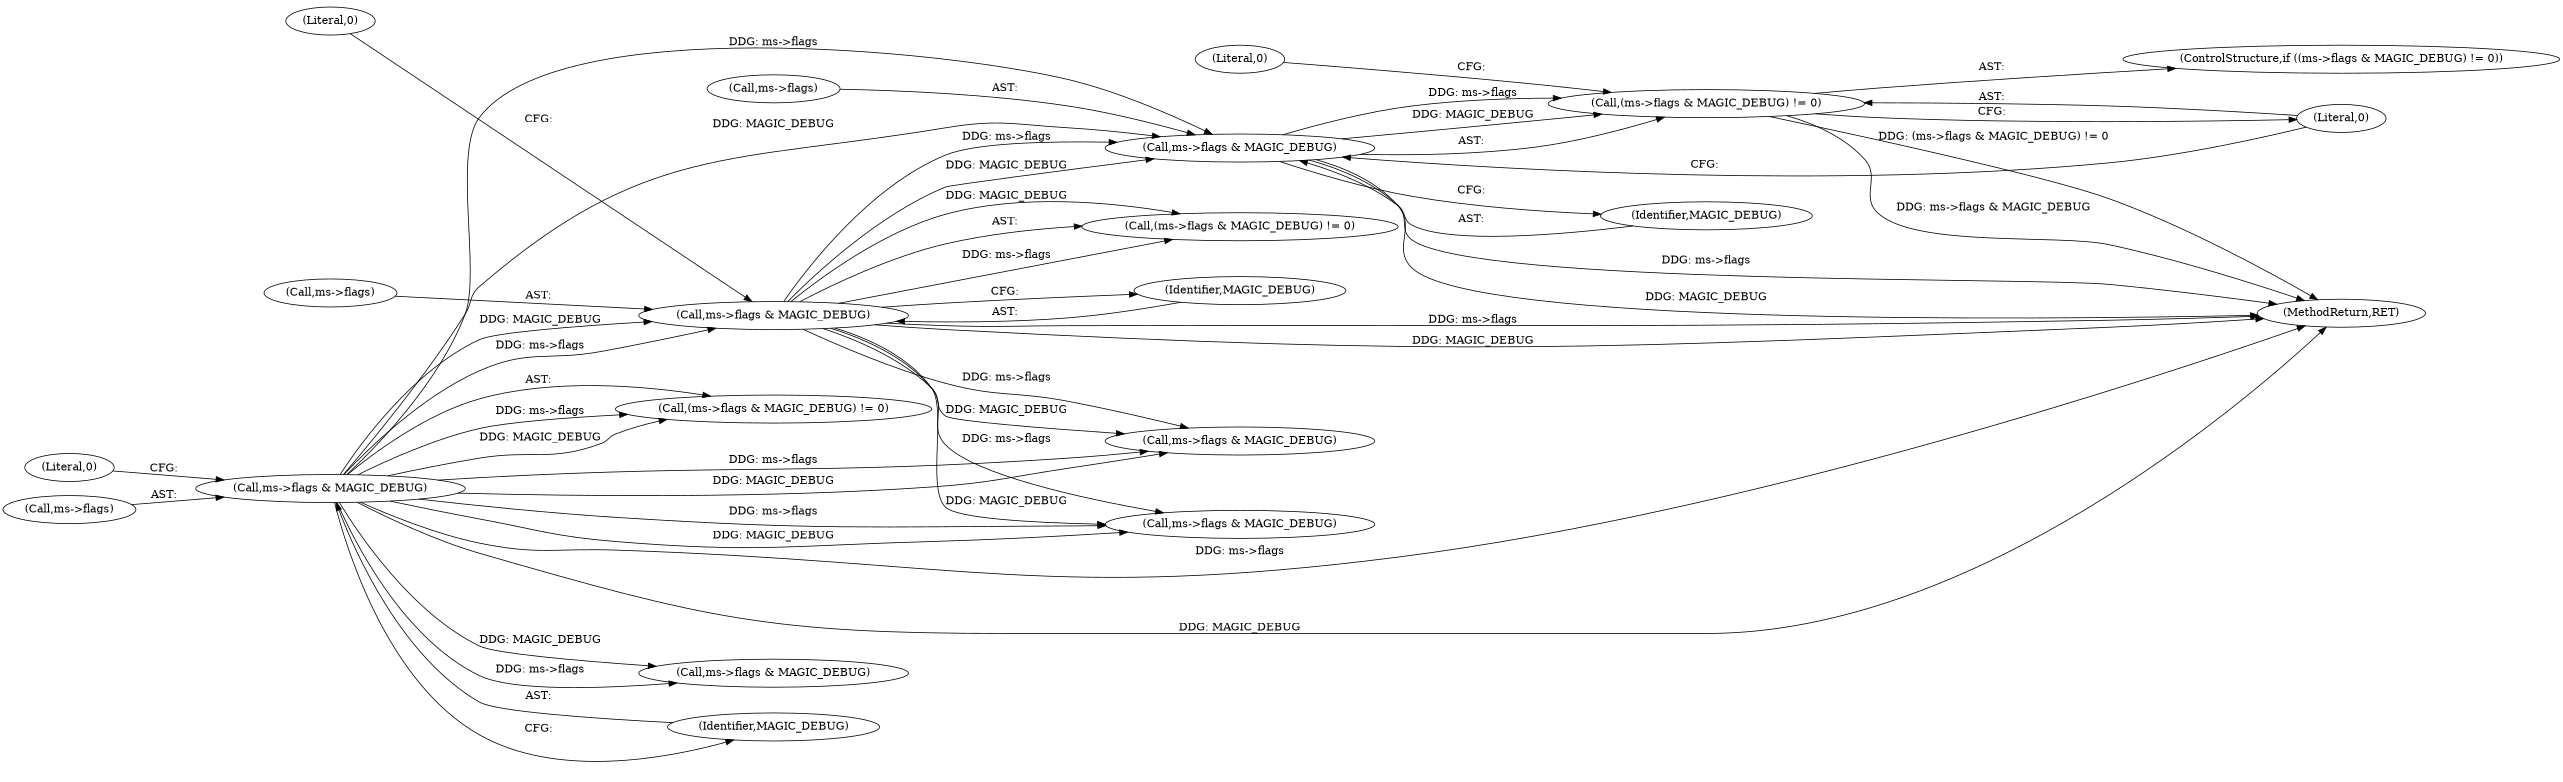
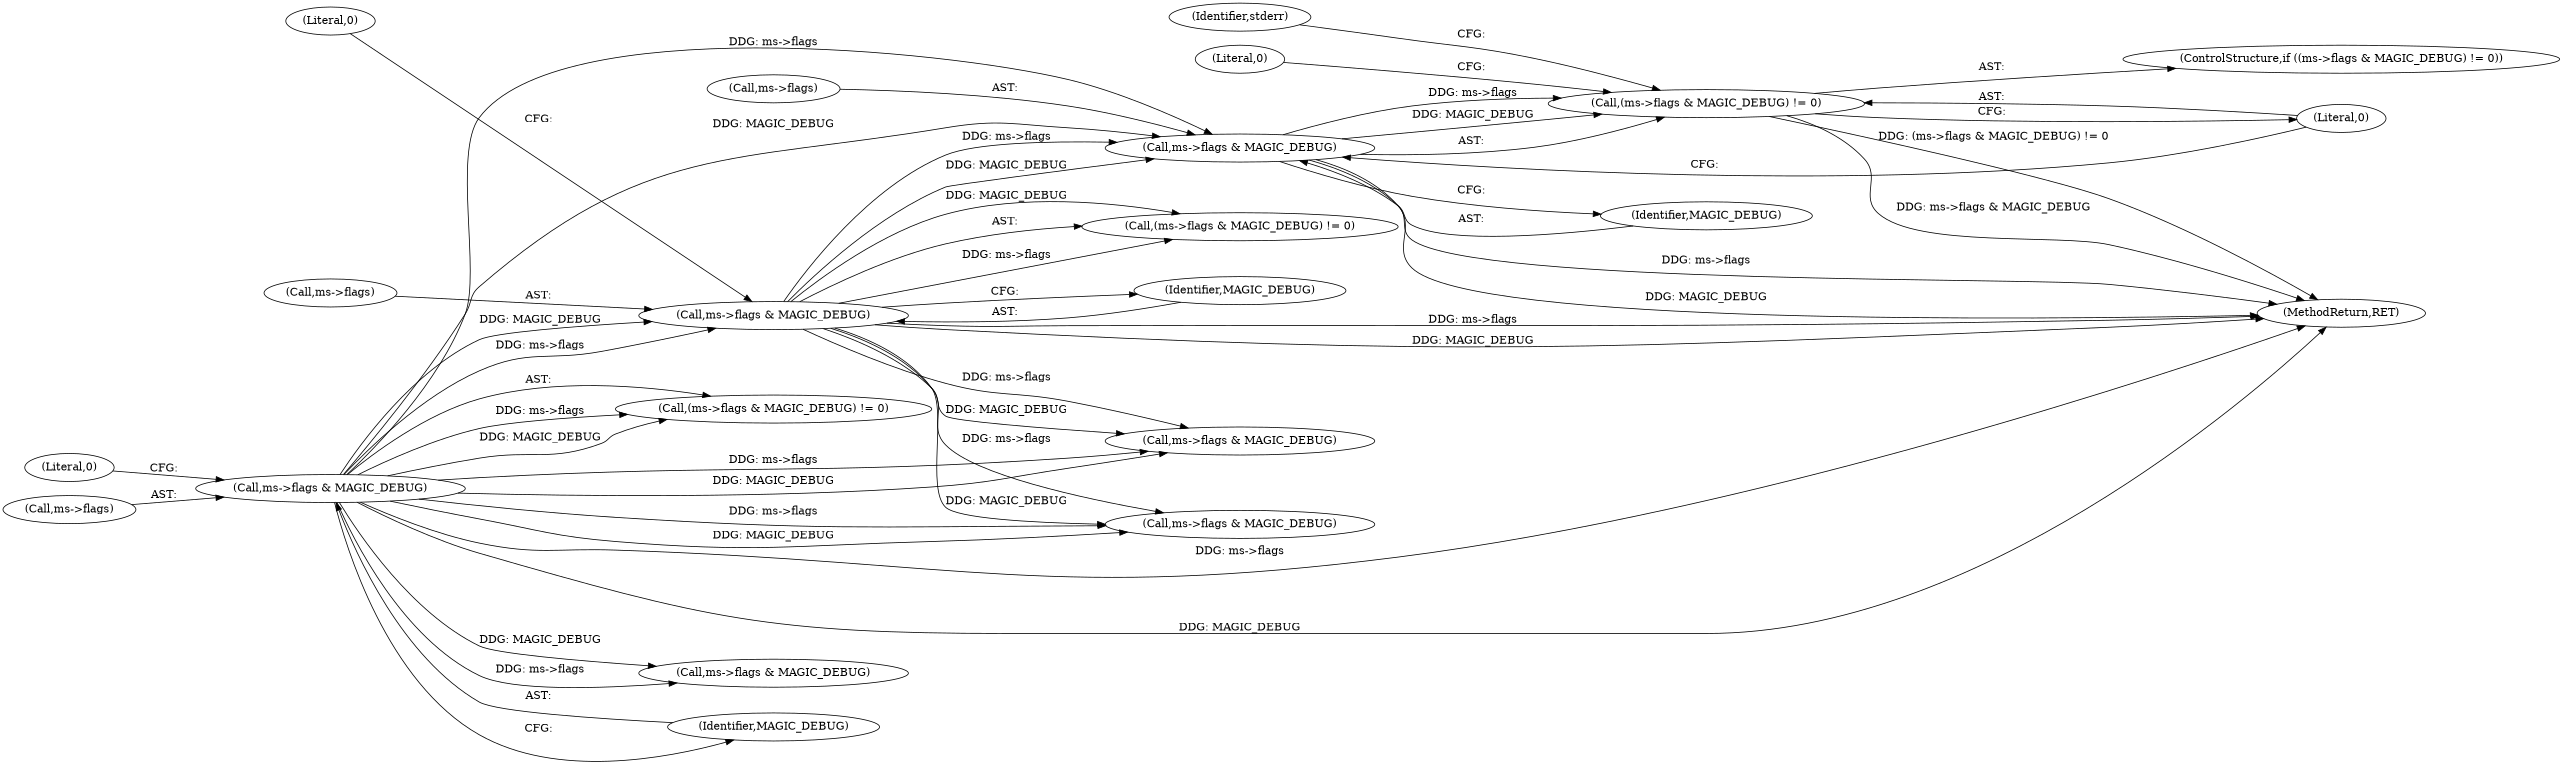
node "(Identifier,stderr)": added
